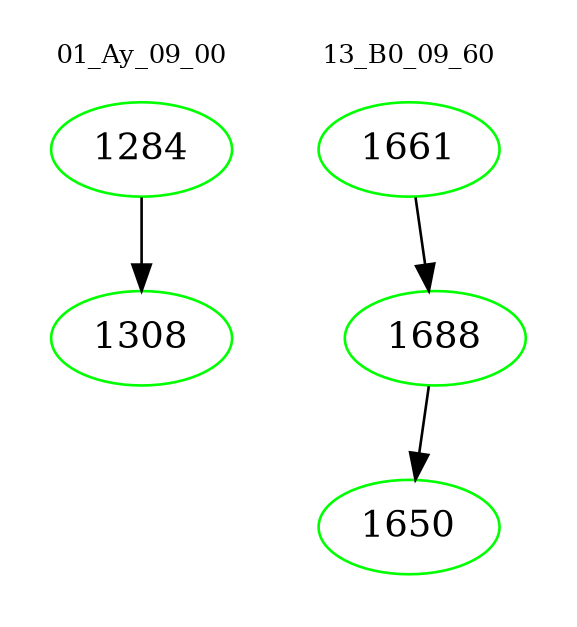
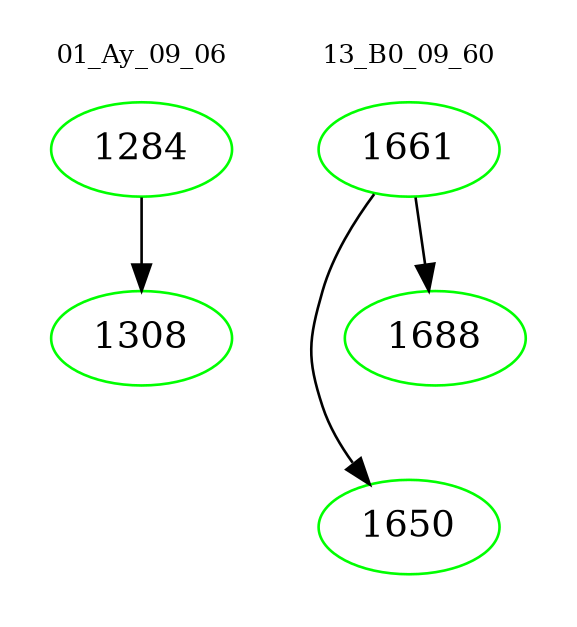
cluster "01_Ay_09_00": label "01_Ay_09_00" -> "01_Ay_09_06"
edge "1688" -> "1650": now "1661" -> "1650"
